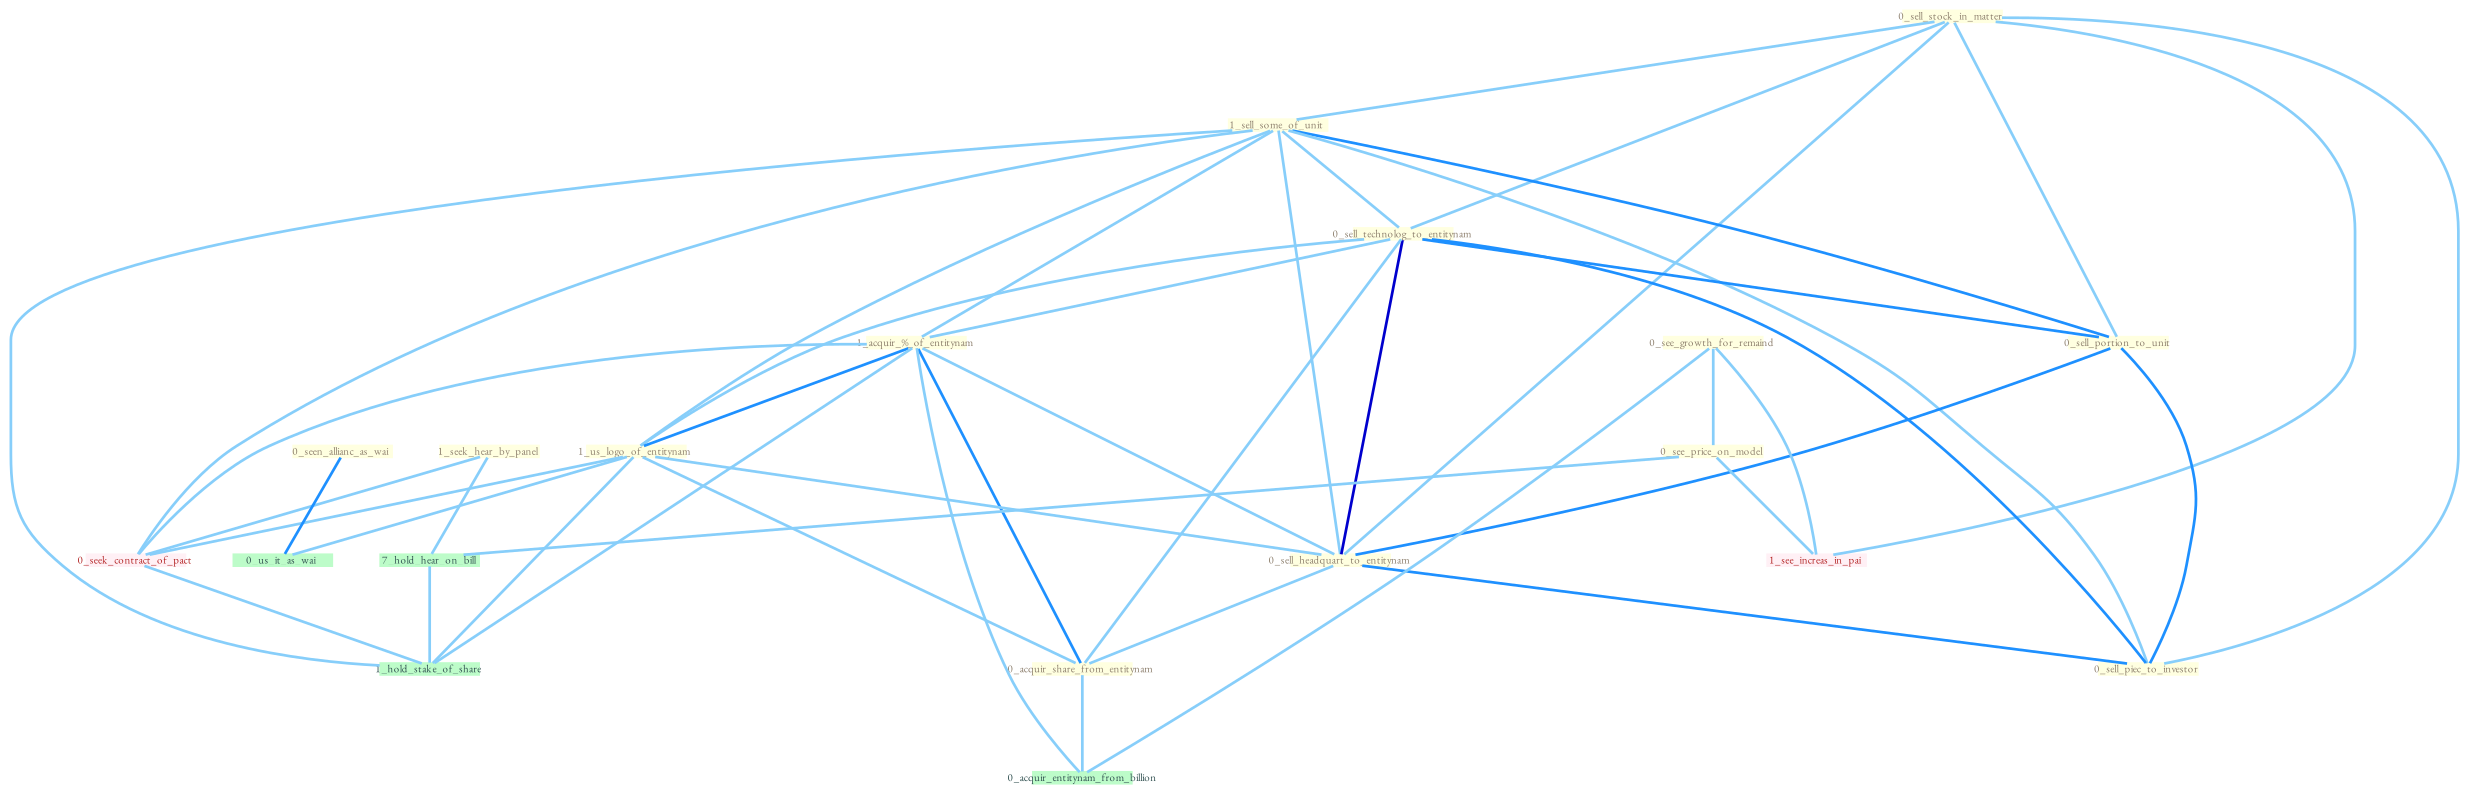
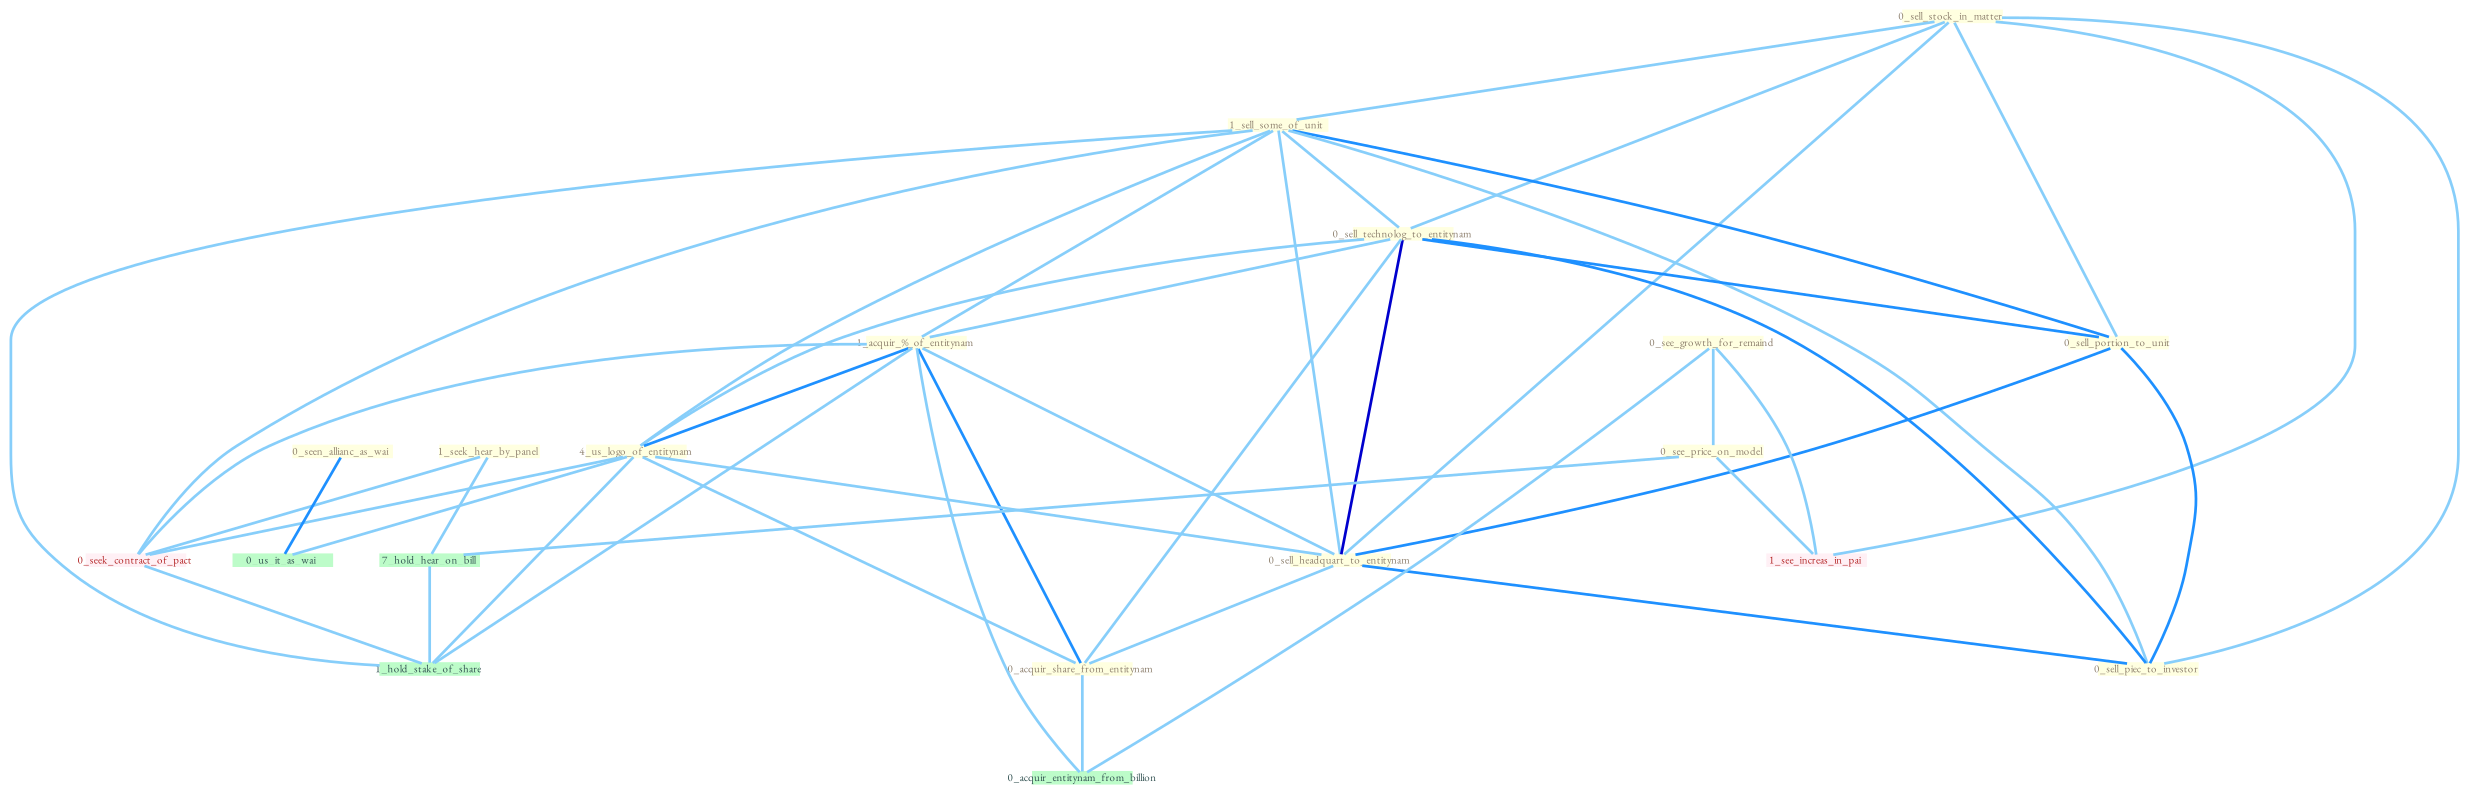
node "1_us_logo_of_entitynam": label "1_us_logo_of_entitynam" -> "4_us_logo_of_entitynam"
